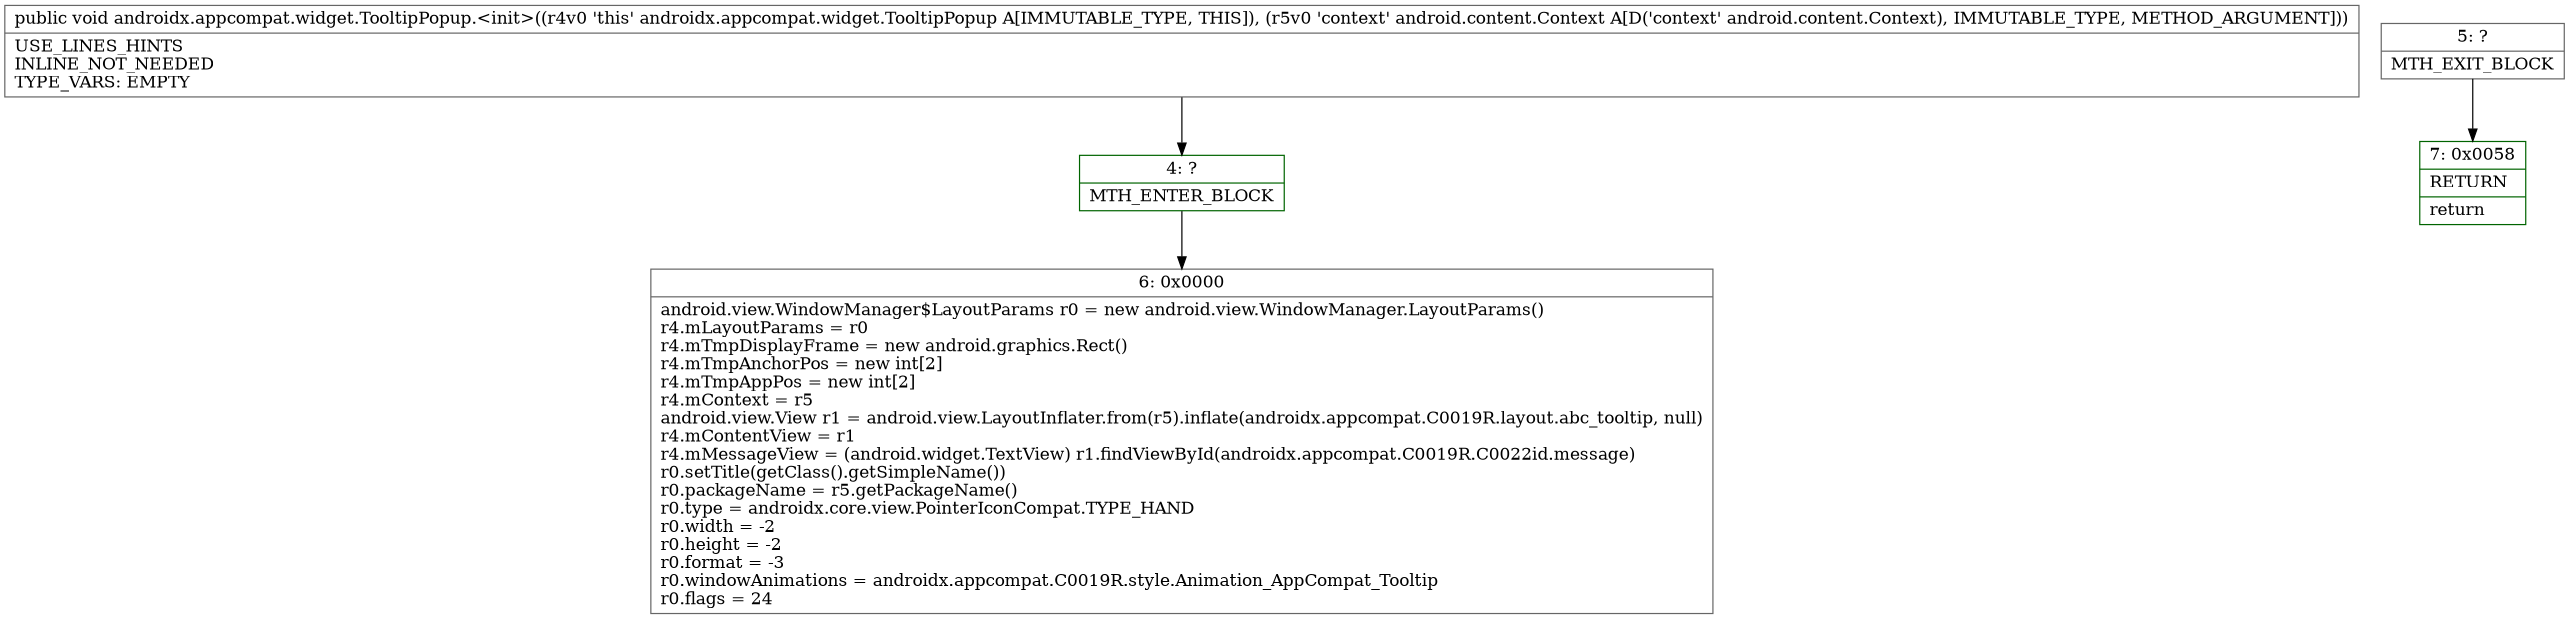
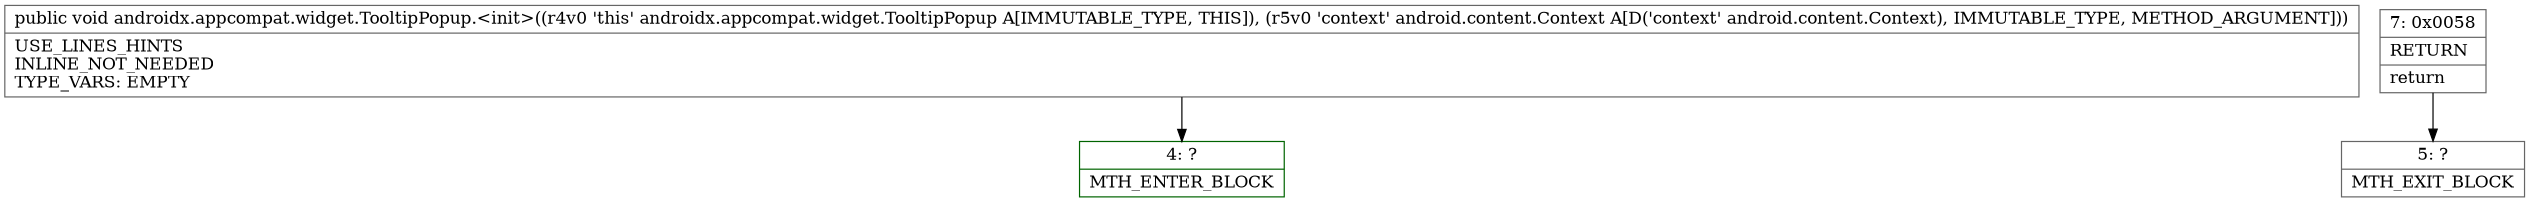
edge "5: ?" -> "7: 0x0058": reversed
node "7: 0x0058": color darkgreen -> gray40
node "6: 0x0000": removed
